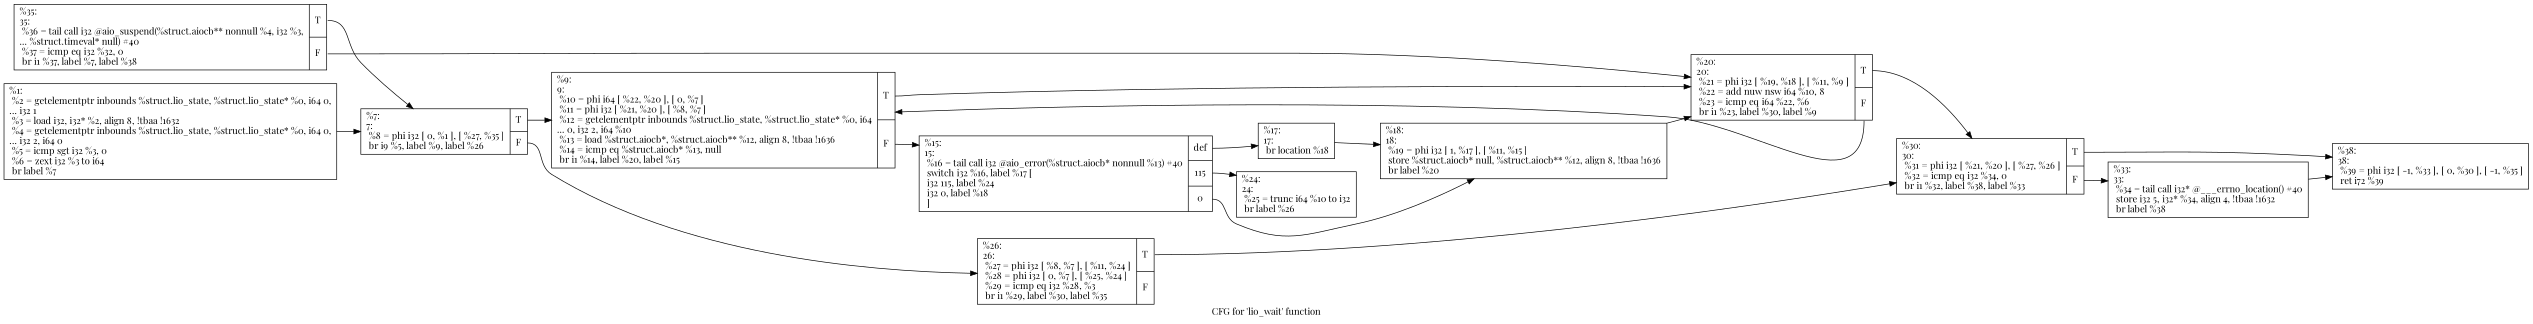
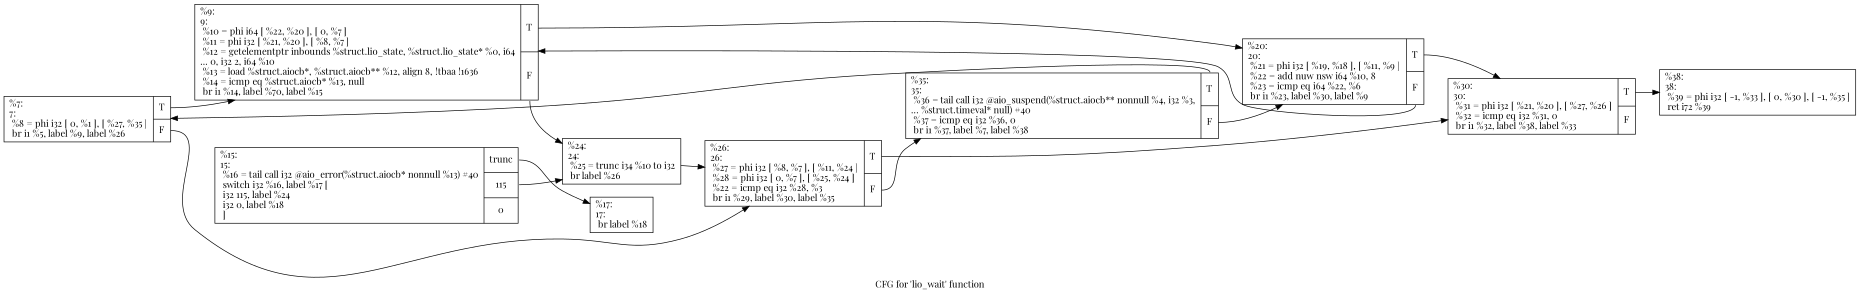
node "%35:": text "%37 = icmp eq i32 %32, 0" -> "%37 = icmp eq i32 %36, 0"
node "%1:": removed
edge "%9:" -> "%15:": now "%9:" -> "%24:"
node "%7:": text "br i9 %5, label %9, label %26" -> "br i1 %5, label %9, label %26"
node "%15:": text "def" -> "trunc"
node "%17:": text "br location %18" -> "br label %18"
node "%18:": removed
node "%9:": text "br i1 %14, label %20, label %15" -> "br i1 %14, label %70, label %15"
edge "%24:" -> "%26:": added
edge "%26:" -> "%35:": added
node "%30:": text "%32 = icmp eq i32 %34, 0" -> "%32 = icmp eq i32 %31, 0"
node "%33:": removed
node "%24:": text "%25 = trunc i64 %10 to i32" -> "%25 = trunc i34 %10 to i32"
node "%26:": text "%29 = icmp eq i32 %28, %3" -> "%22 = icmp eq i32 %28, %3"
